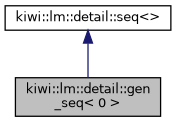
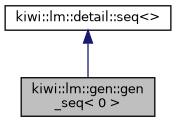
node "kiwi::lm::detail::gen _seq< 0 >": label "kiwi::lm::detail::gen _seq< 0 >" -> "kiwi::lm::gen::gen _seq< 0 >"
